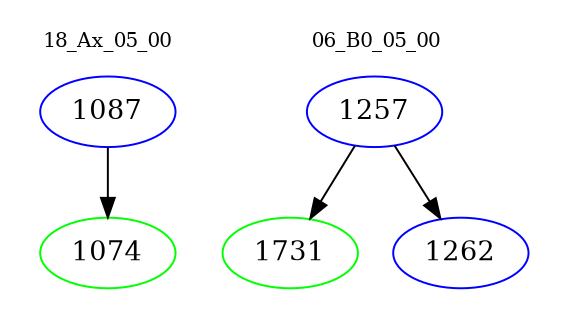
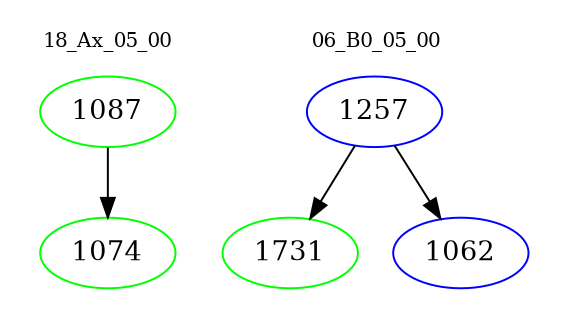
node "1087": color blue -> green
node "1262": label "1262" -> "1062"
